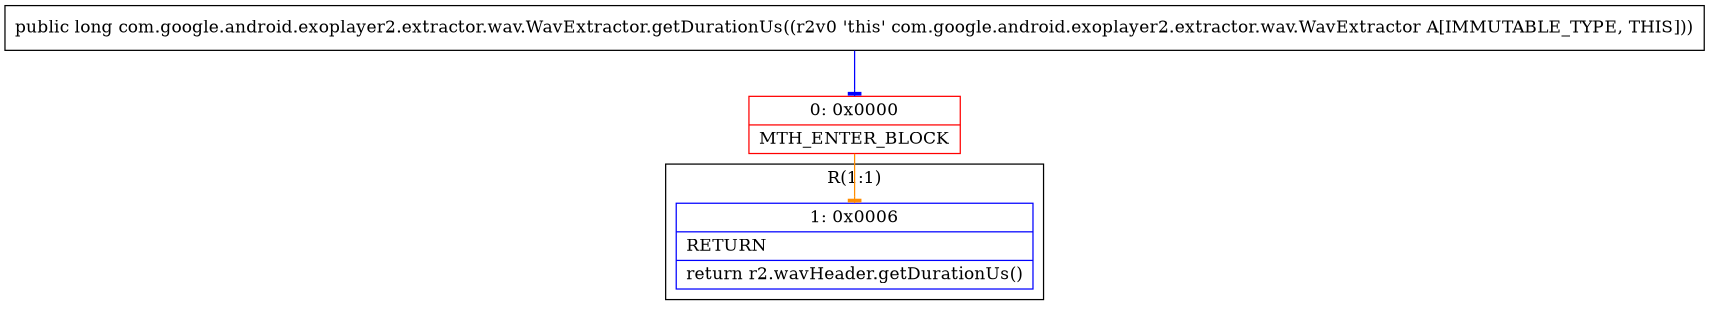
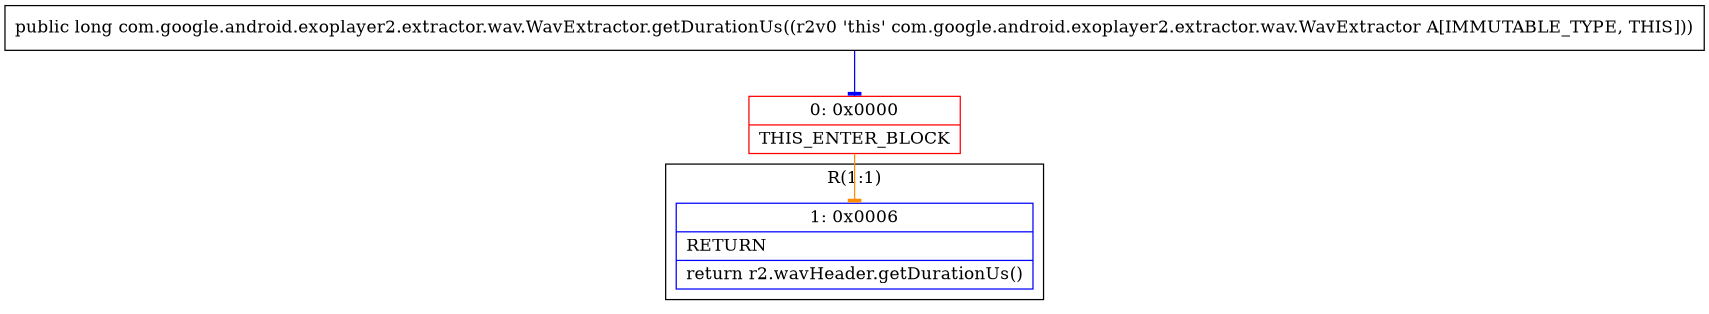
node "0: 0x0000": text "MTH_ENTER_BLOCK" -> "THIS_ENTER_BLOCK"
